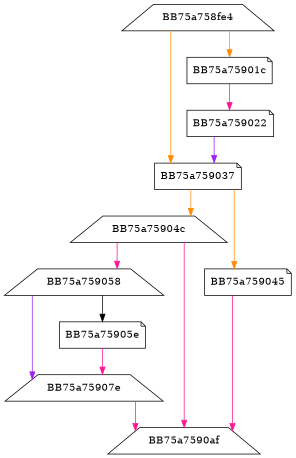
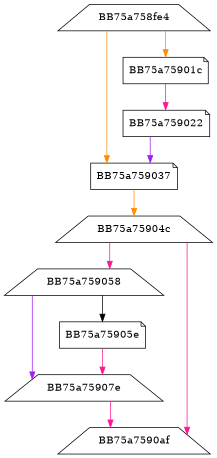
node "BB75a759045": removed
